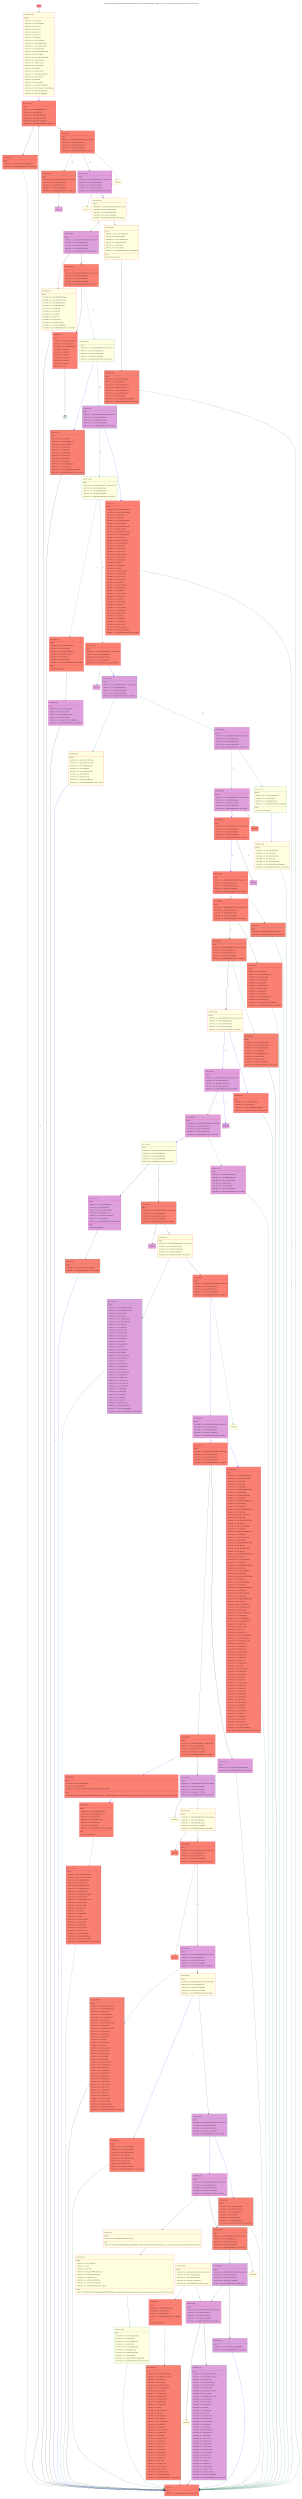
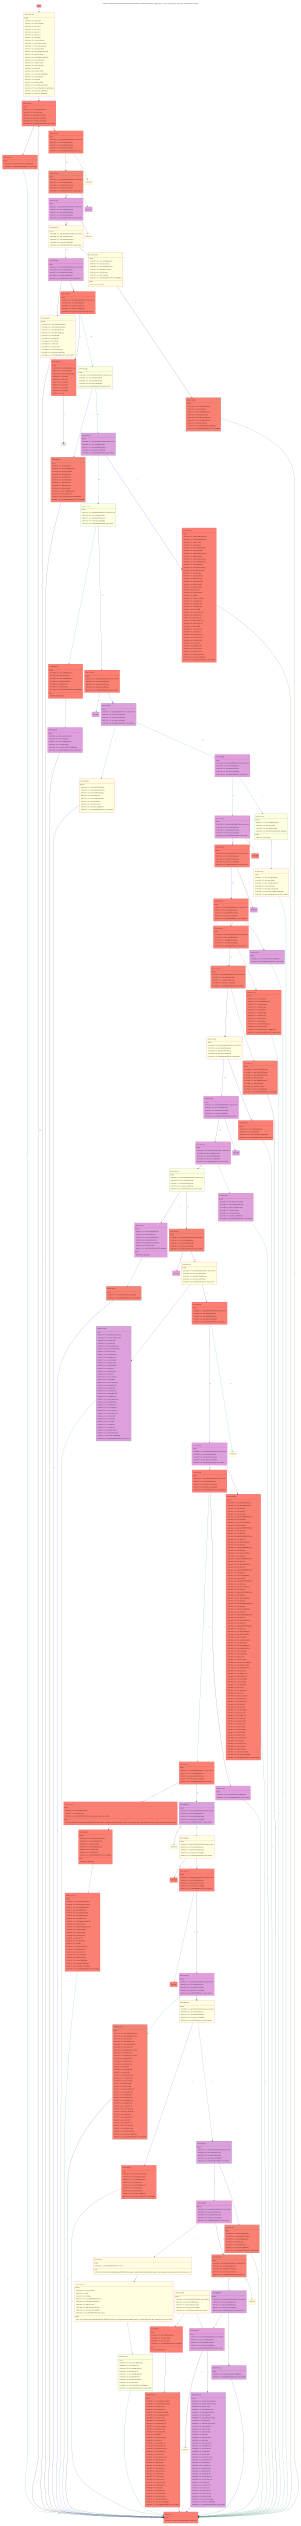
edge "0x401634 [28]" -> "0x40166c [28]": now "0x401650 [28]" -> "0x40166c [28]"
node "0x40232a [15]": fillcolor salmon -> plum
